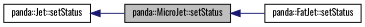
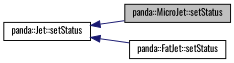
edge "panda::FatJet::setStatus" -> "panda::MicroJet::setStatus": now "panda::FatJet::setStatus" -> "panda::Jet::setStatus"
